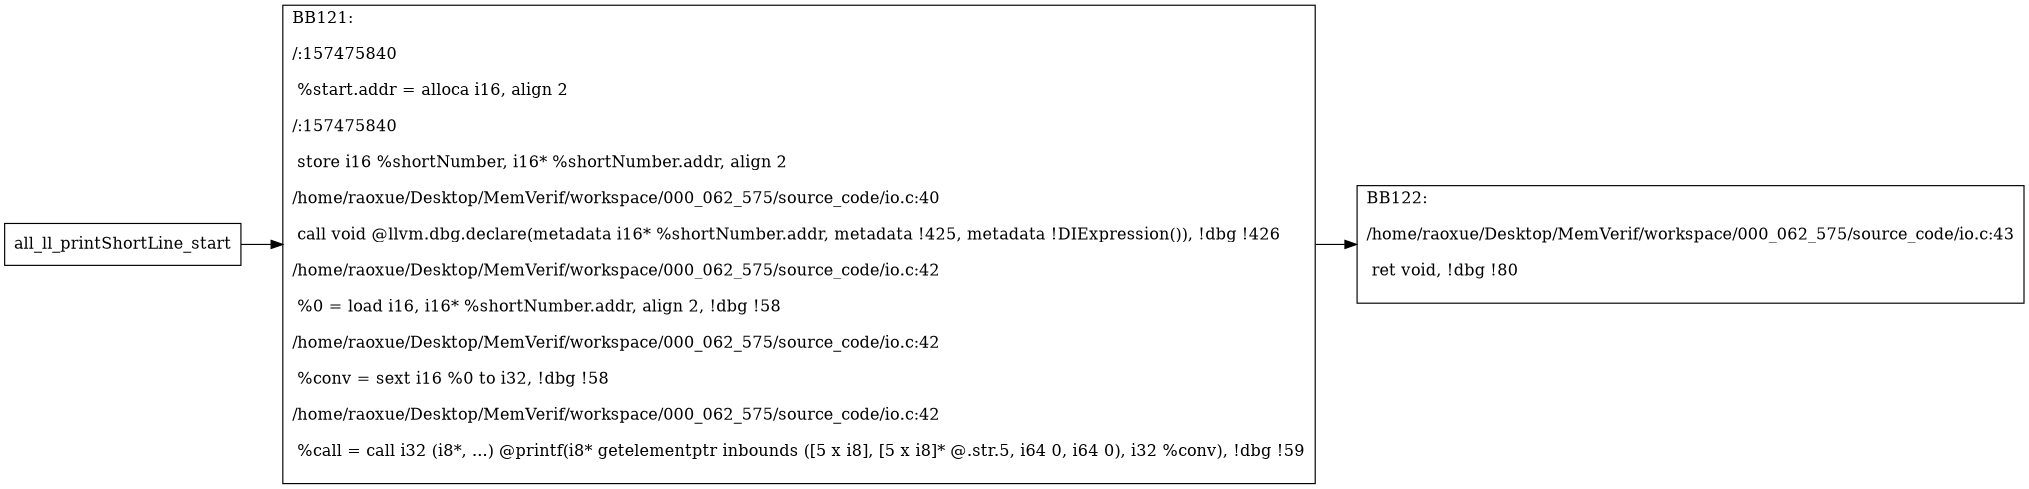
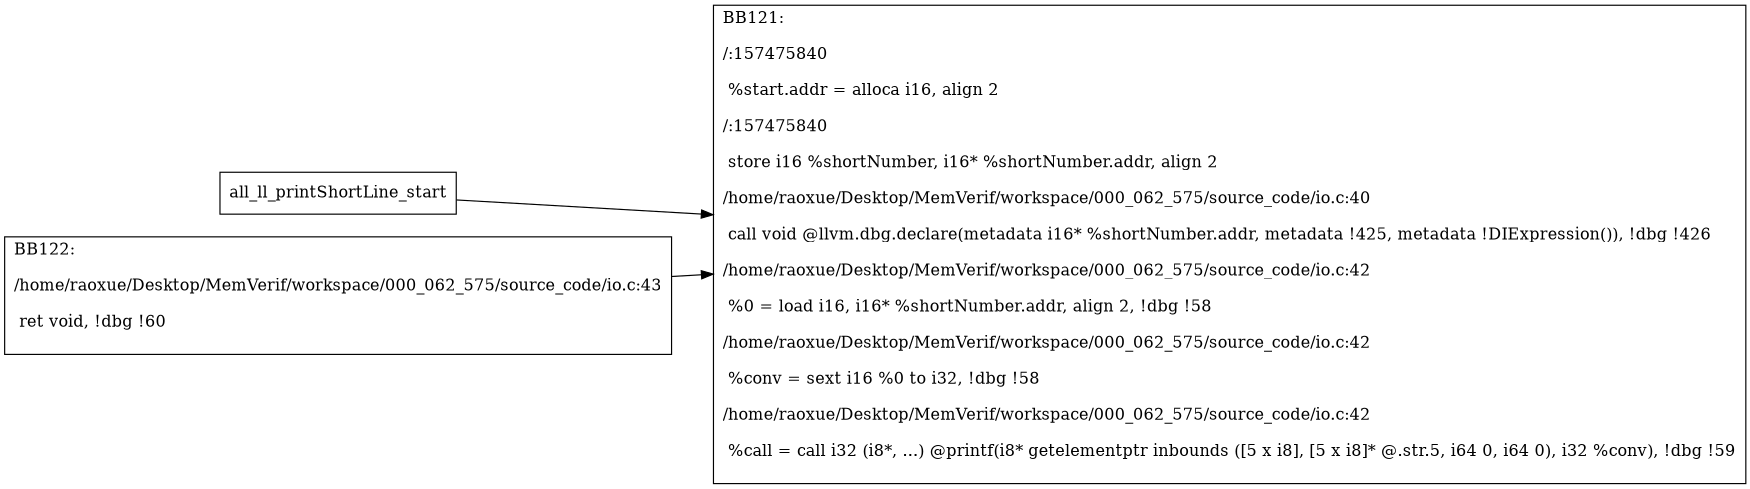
edge "BB121:" -> "BB122:": reversed
node "BB122:": text "ret void, !dbg !80" -> "ret void, !dbg !60"
